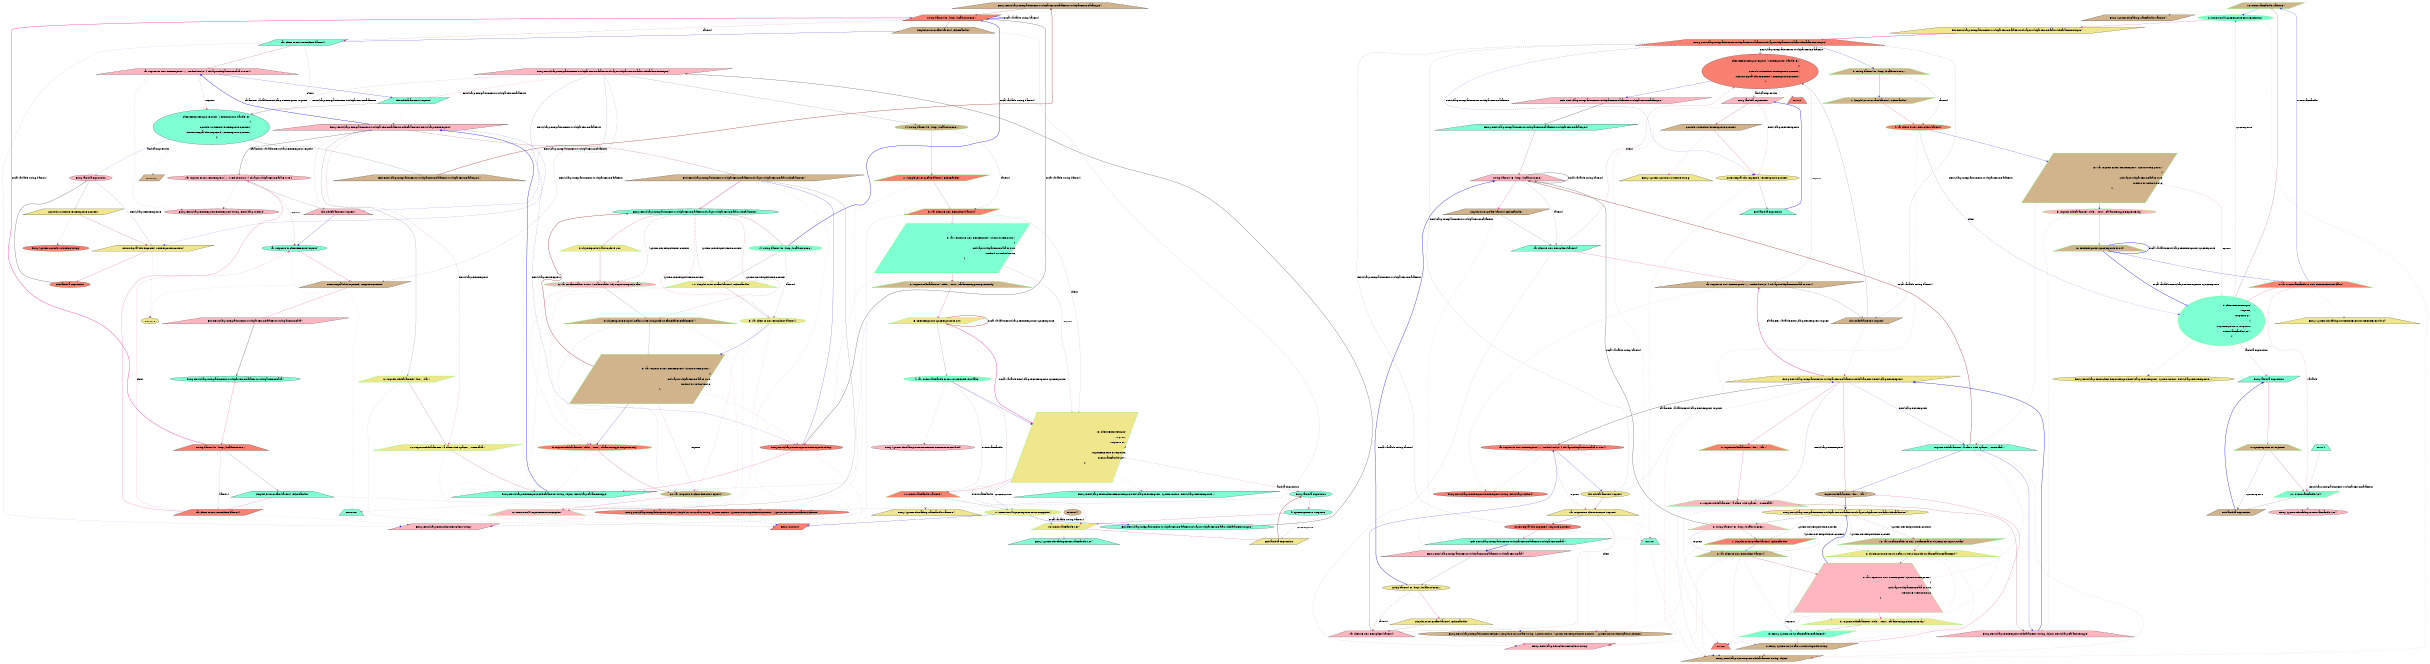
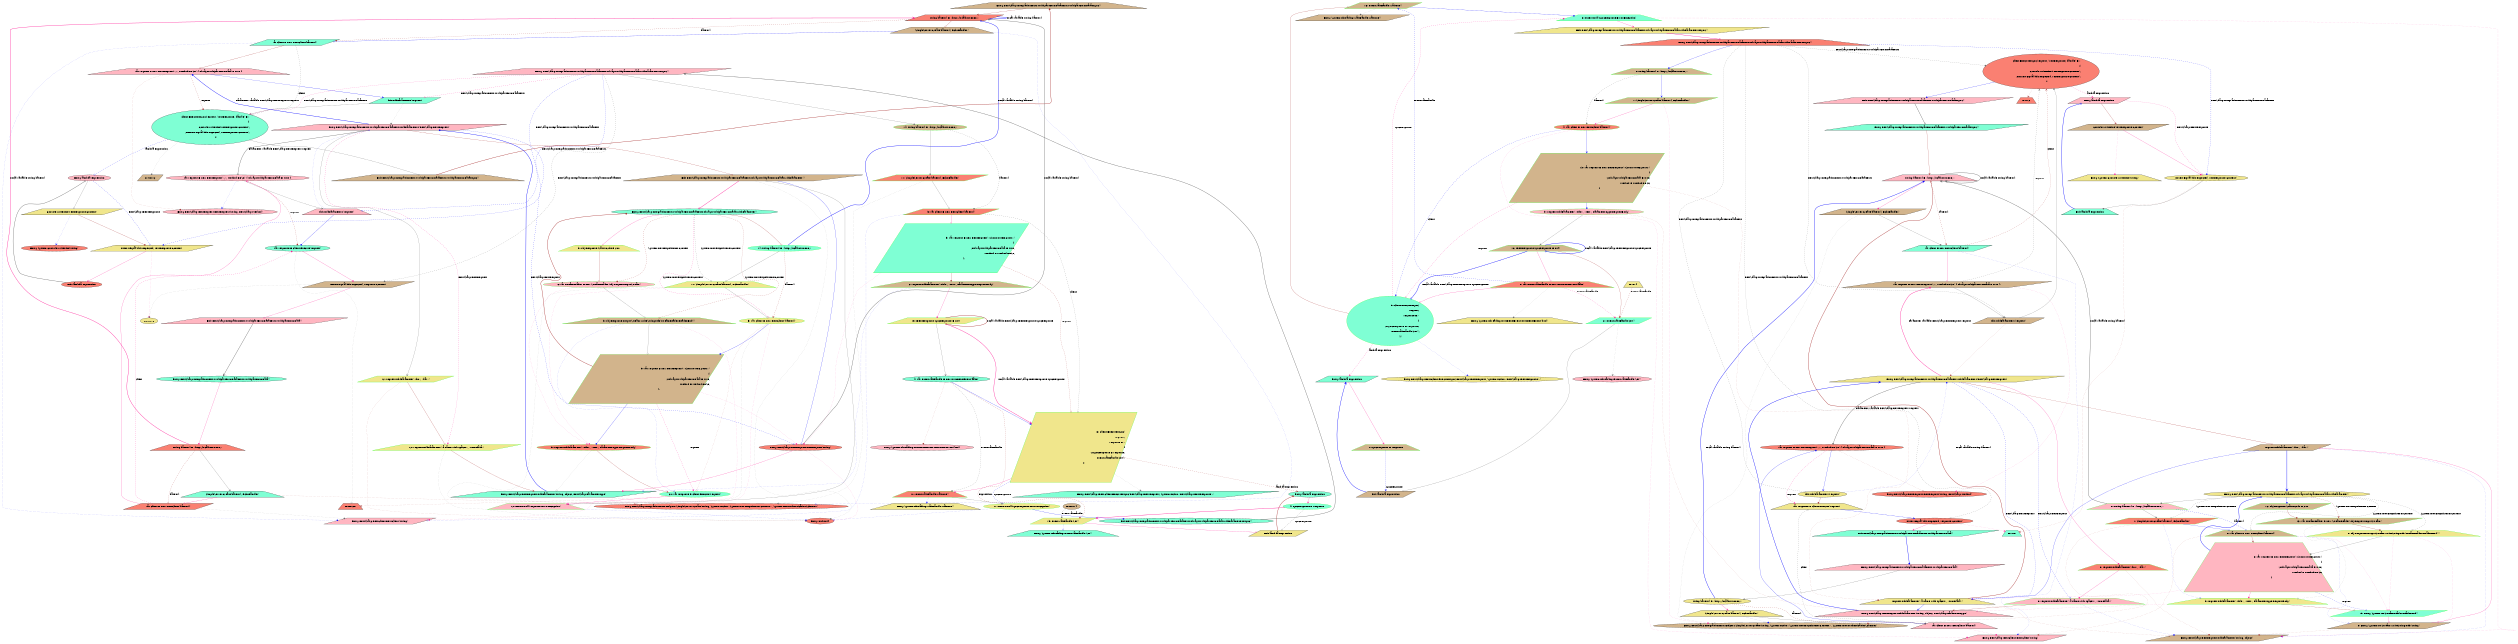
node "8: Assert.Null(syncResponse.ErrorException)": shape ellipse -> trapezium
edge "0: var eventWaitHandle = new AutoResetEvent(false)" -> "16: eventWaitHandle.WaitOne()": style solid -> dashed
node "m0_0_12": label "m0_0_12" -> "m4_0_12"
edge "16: IRestResponse syncResponse = null" -> "0: var eventWaitHandle = new AutoResetEvent(false)": color blue -> deeppink
node "4: var eventWaitHandle = new AutoResetEvent(false)": color green -> black
edge "0: var eventWaitHandle = new AutoResetEvent(false)" -> "21: eventWaitHandle.Set()": label "variable" -> "eventWaitHandle"
node "request.AddParameter(''a name with spaces'', ''somedata'')": fillcolor aquamarine -> khaki
node "m1_74": fillcolor aquamarine -> khaki
edge "0: syncResponse = response" -> "21: eventWaitHandle.Set()": now "16: IRestResponse syncResponse = null" -> "21: eventWaitHandle.Set()"
edge "request.AddParameter(''a name with spaces'', ''somedata'')" -> "request.AddParameter(''foo'', ''bar'')": reversed
edge "m1_74" -> "21: eventWaitHandle.Set()": label "RestSharp.IntegrationTests.MultipartFormDataTests" -> "eventWaitHandle"
node "20: var response = client.Execute(request)": fillcolor tan -> aquamarine
edge "4: var eventWaitHandle = new AutoResetEvent(false)" -> "15: eventWaitHandle.Set()": label "eventWaitHandle" -> "expression"
node "request.AddParameter(''foo'', ''bar'')": shape ellipse -> parallelogram
node "16: obj.Response.StatusCode = 200": added
node "m0_0_28": fillcolor aquamarine -> salmon
node "4: syncResponse = response": color black -> green
edge "4: syncResponse = response" -> "15: eventWaitHandle.Set()": style solid -> bold
edge "17: Assert.Null(syncResponse.ErrorException)" -> "Entry Unk.Null": style solid -> dotted
edge "m0_0_74" -> "15: eventWaitHandle.Set()": label "Local variable string baseUrl" -> "eventWaitHandle"
node "Entry Unk.Null": shape parallelogram -> ellipse
edge "8: string baseUrl = ''http://localhost:8888/''" -> "8: var client = new RestClient(baseUrl)": label "request" -> "baseUrl"
edge "m1_18" -> "Entry RestSharp.RestRequest.AddParameter(string, object)": now "8: request.AddParameter(''foo'', ''bar'')" -> "Entry RestSharp.RestRequest.AddParameter(string, object)"
node "m1_28": removed
